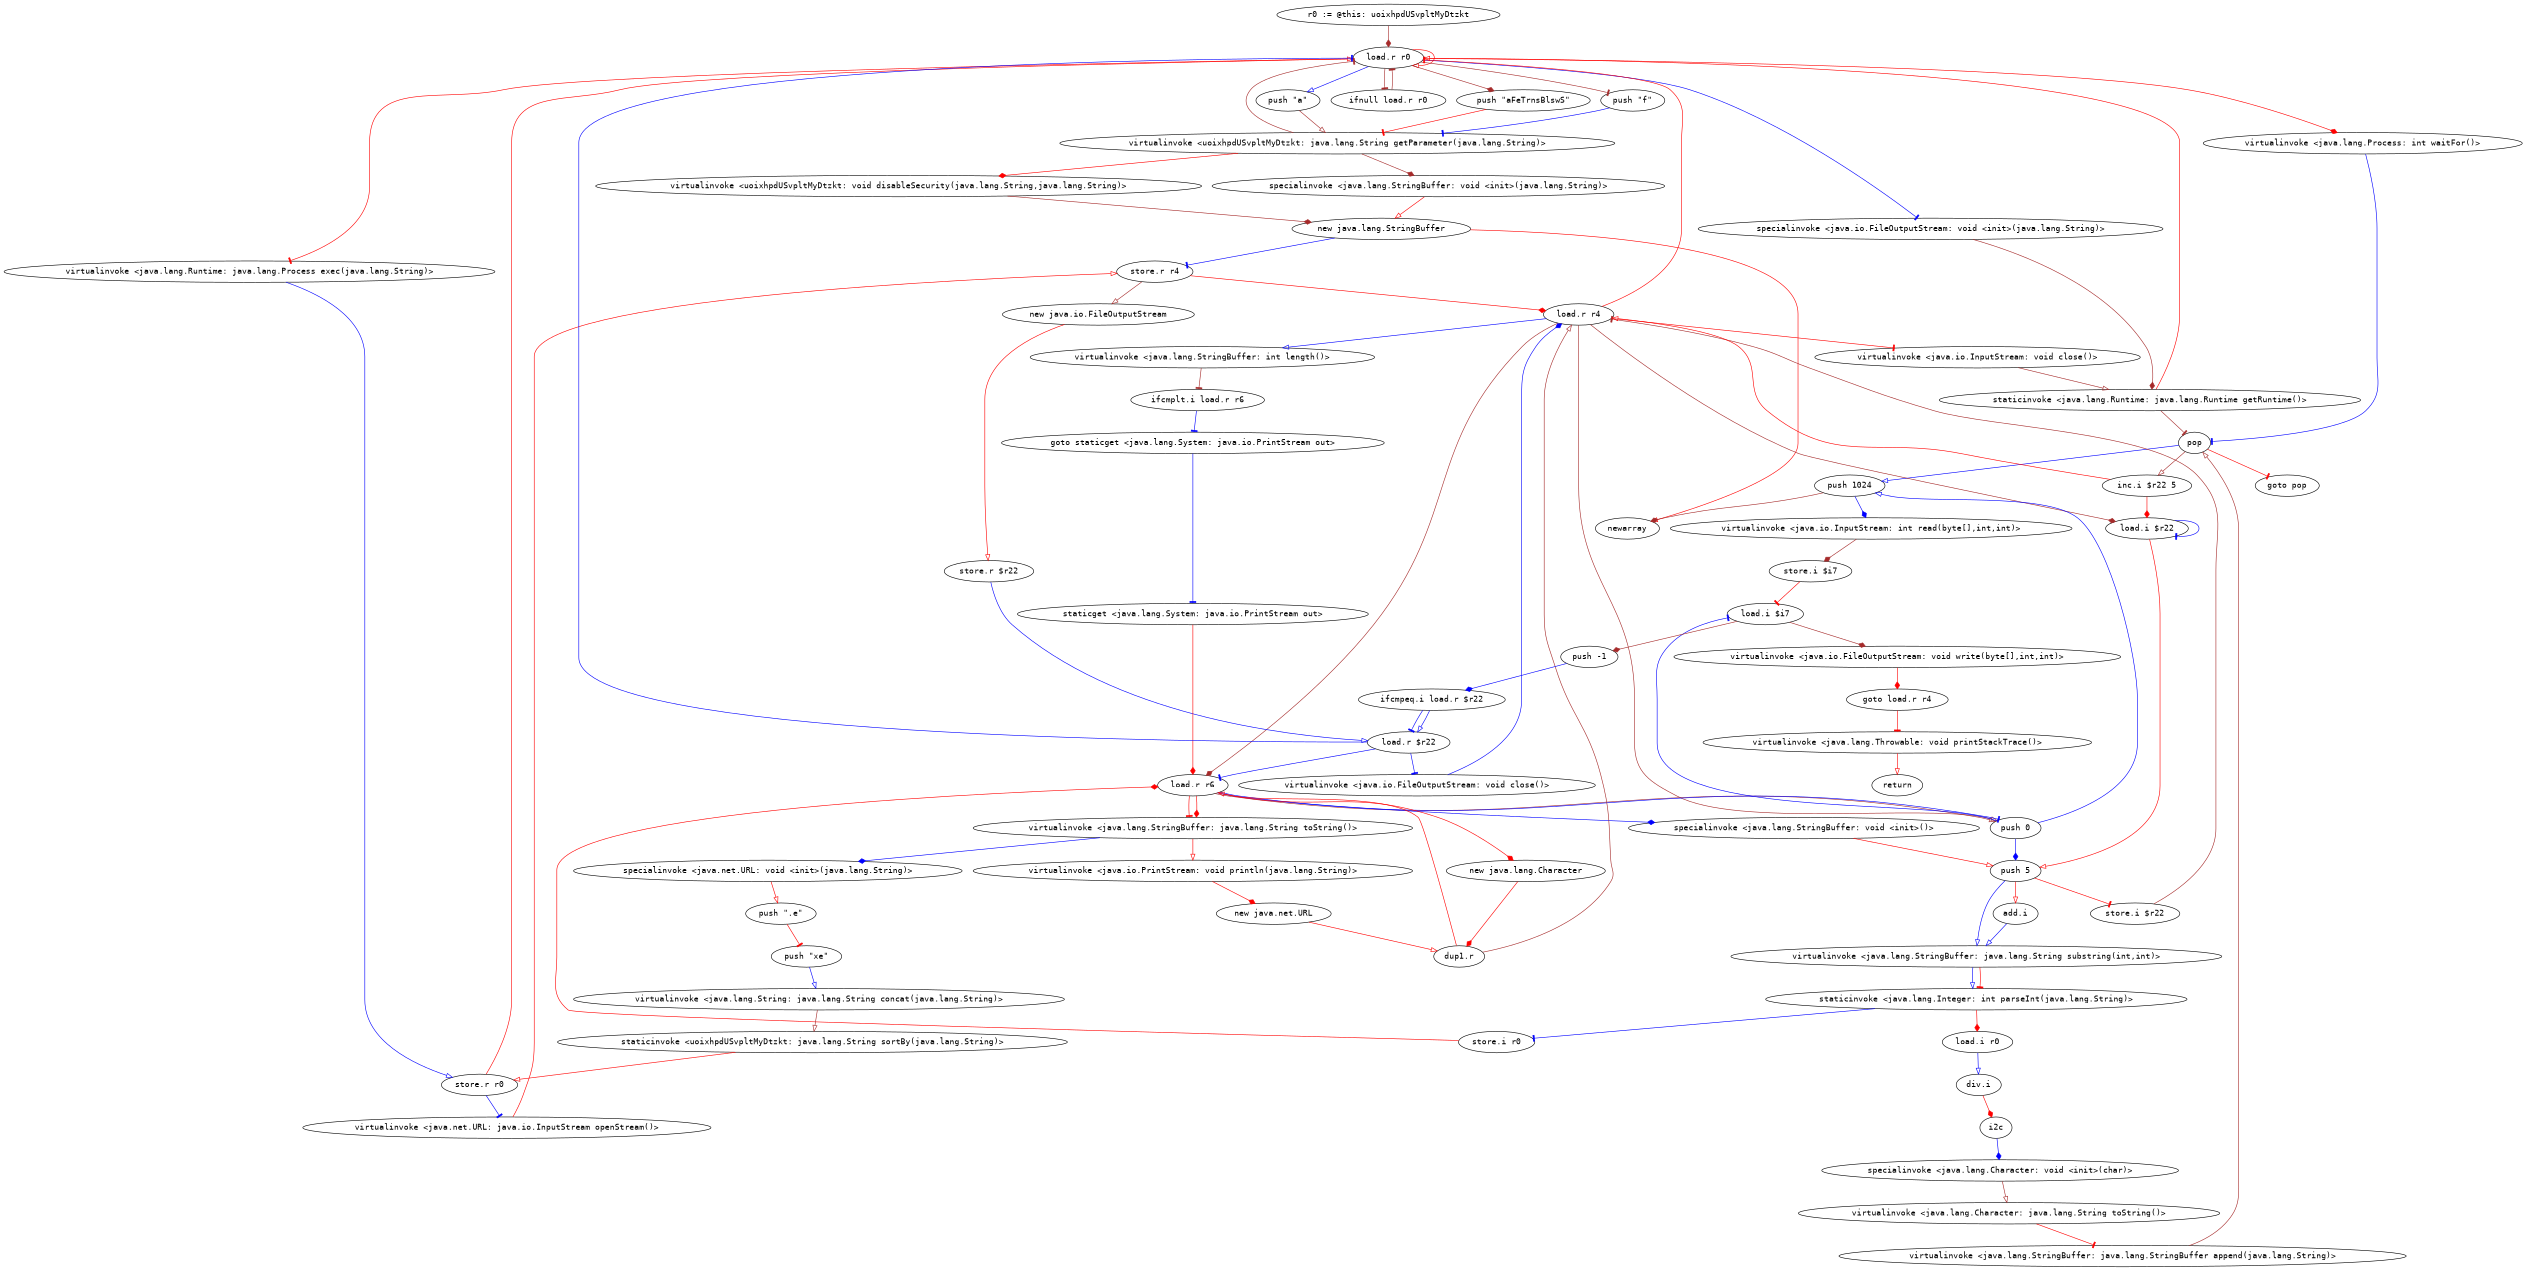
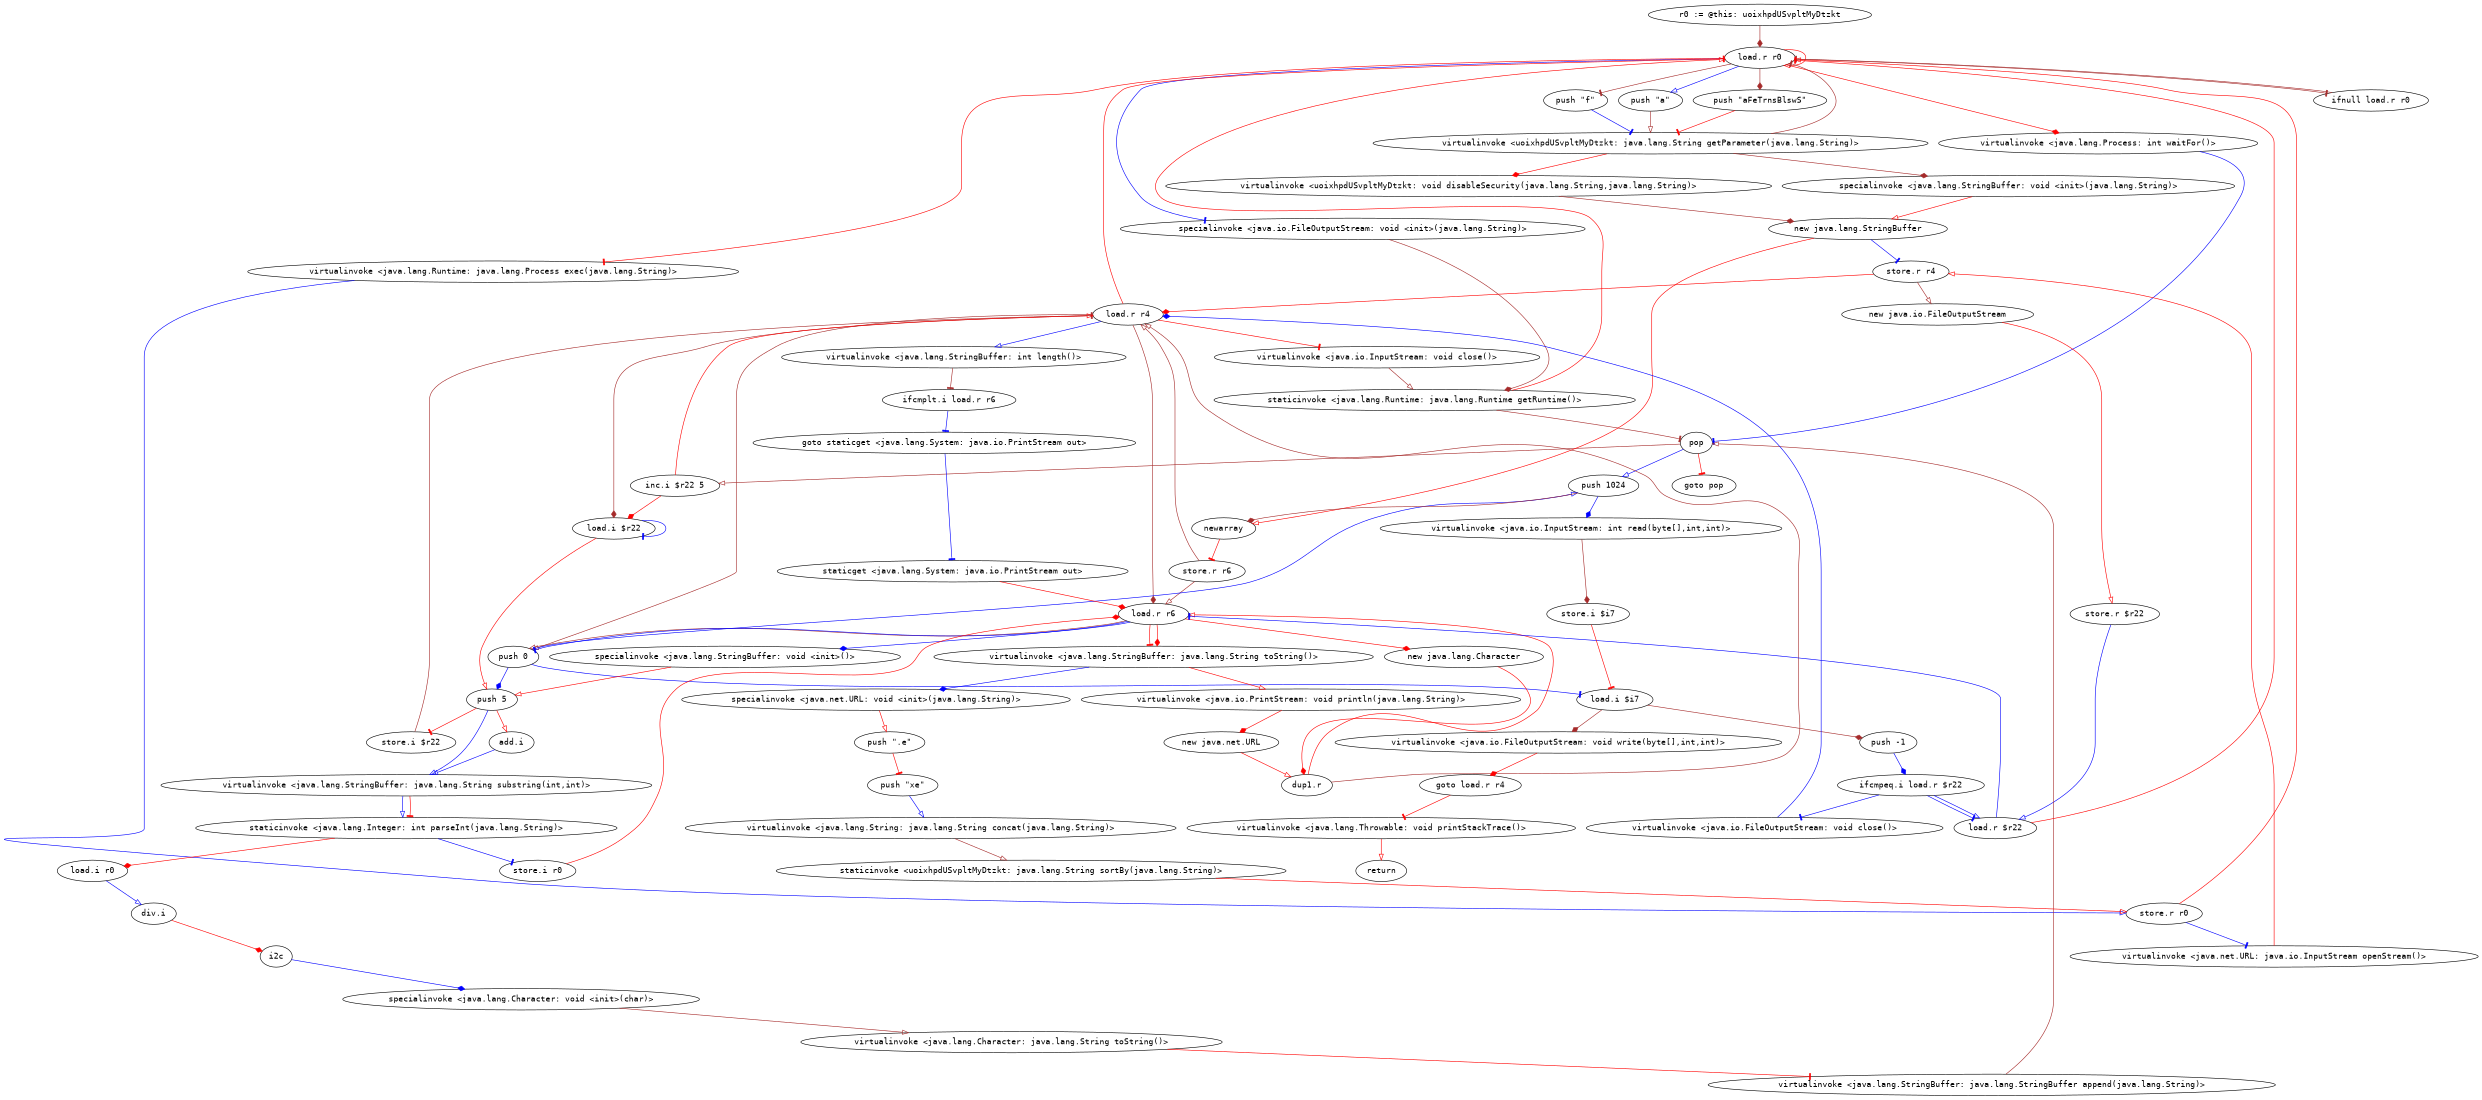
edge "load.r $r22" -> "load.r r0": color blue -> red
node "store.r r6": added
edge "load.r $r22" -> "virtualinvoke <java.io.FileOutputStream: void close()>": now "ifcmpeq.i load.r $r22" -> "virtualinvoke <java.io.FileOutputStream: void close()>"
